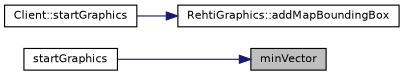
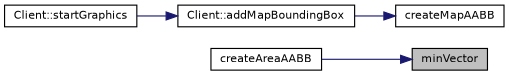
node "RehtiGraphics::addMapBoundingBox": label "RehtiGraphics::addMapBoundingBox" -> "Client::addMapBoundingBox"
node "createMapAABB": added
node "startGraphics": label "startGraphics" -> "createAreaAABB"
